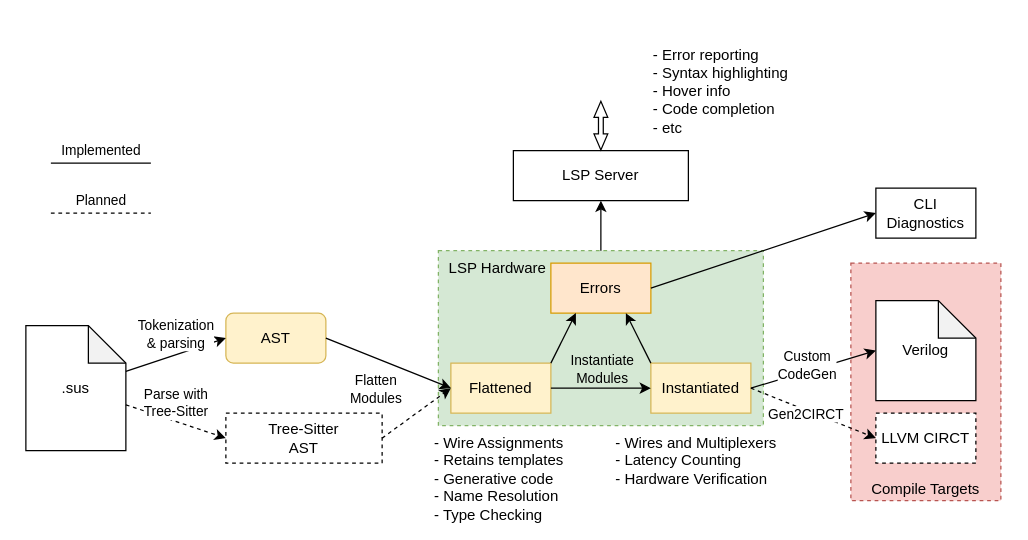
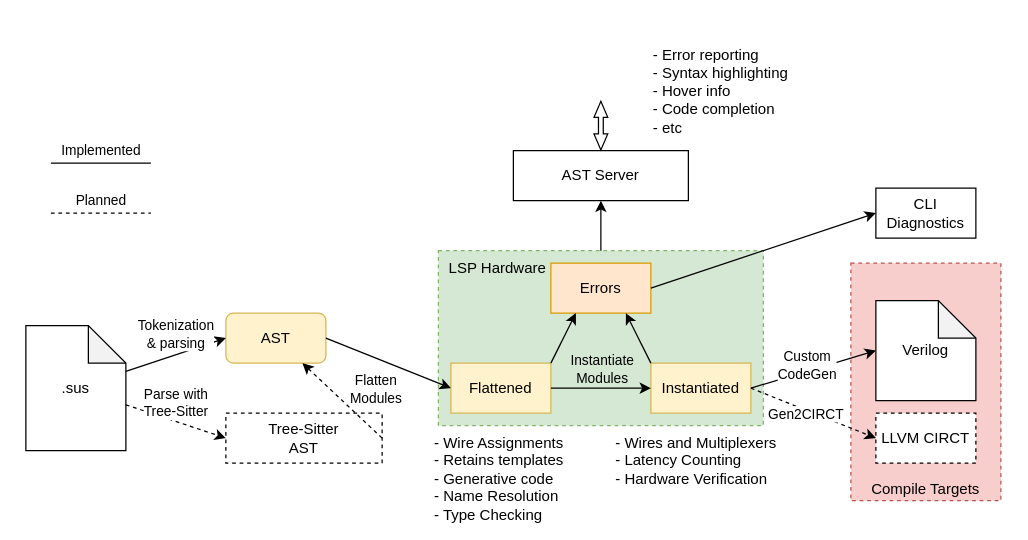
node "LSP Server": label "LSP Server" -> "AST Server"
edge "Tree-Sitter AST" -> "Flattened": now "Tree-Sitter AST" -> "AST"
